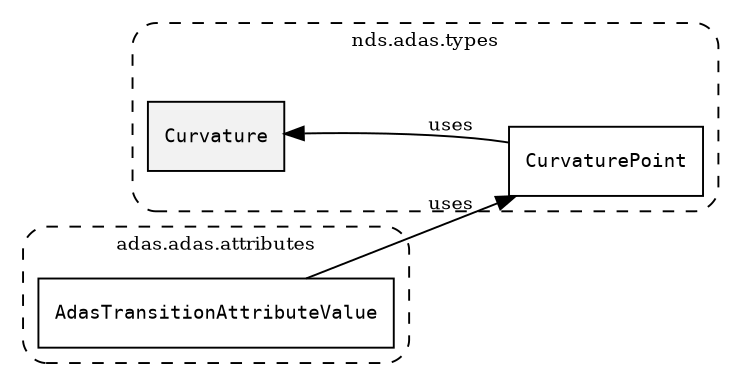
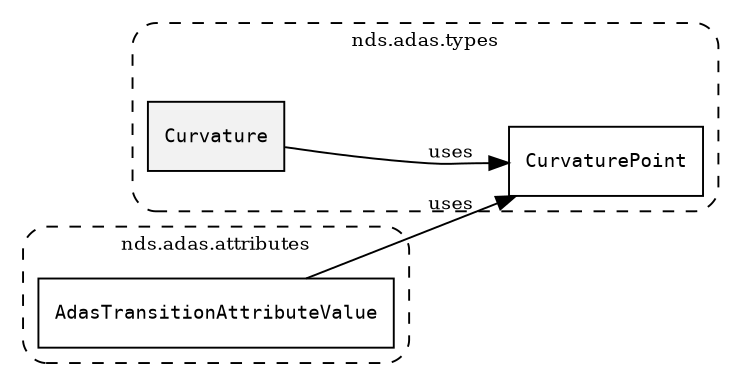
edge "CurvaturePoint" -> "Curvature": reversed
cluster "adas.adas.attributes": label "adas.adas.attributes" -> "nds.adas.attributes"
